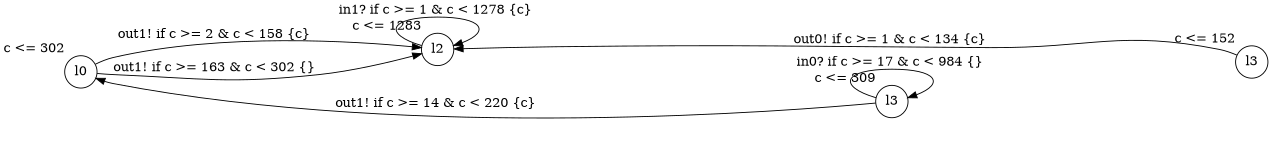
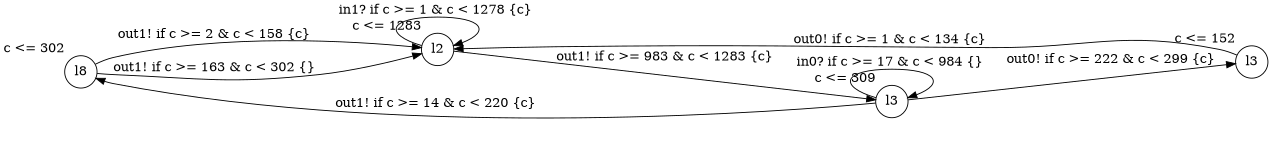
node "l0 c <= 302": label "l0 c <= 302" -> "l8 c <= 302"
edge "l2 c <= 1283" -> "l3 c <= 309": added, label "out1! if c >= 983 & c < 1283 {c}"
edge "l3 c <= 309" -> "l3 c <= 152": added, label "out0! if c >= 222 & c < 299 {c}"
